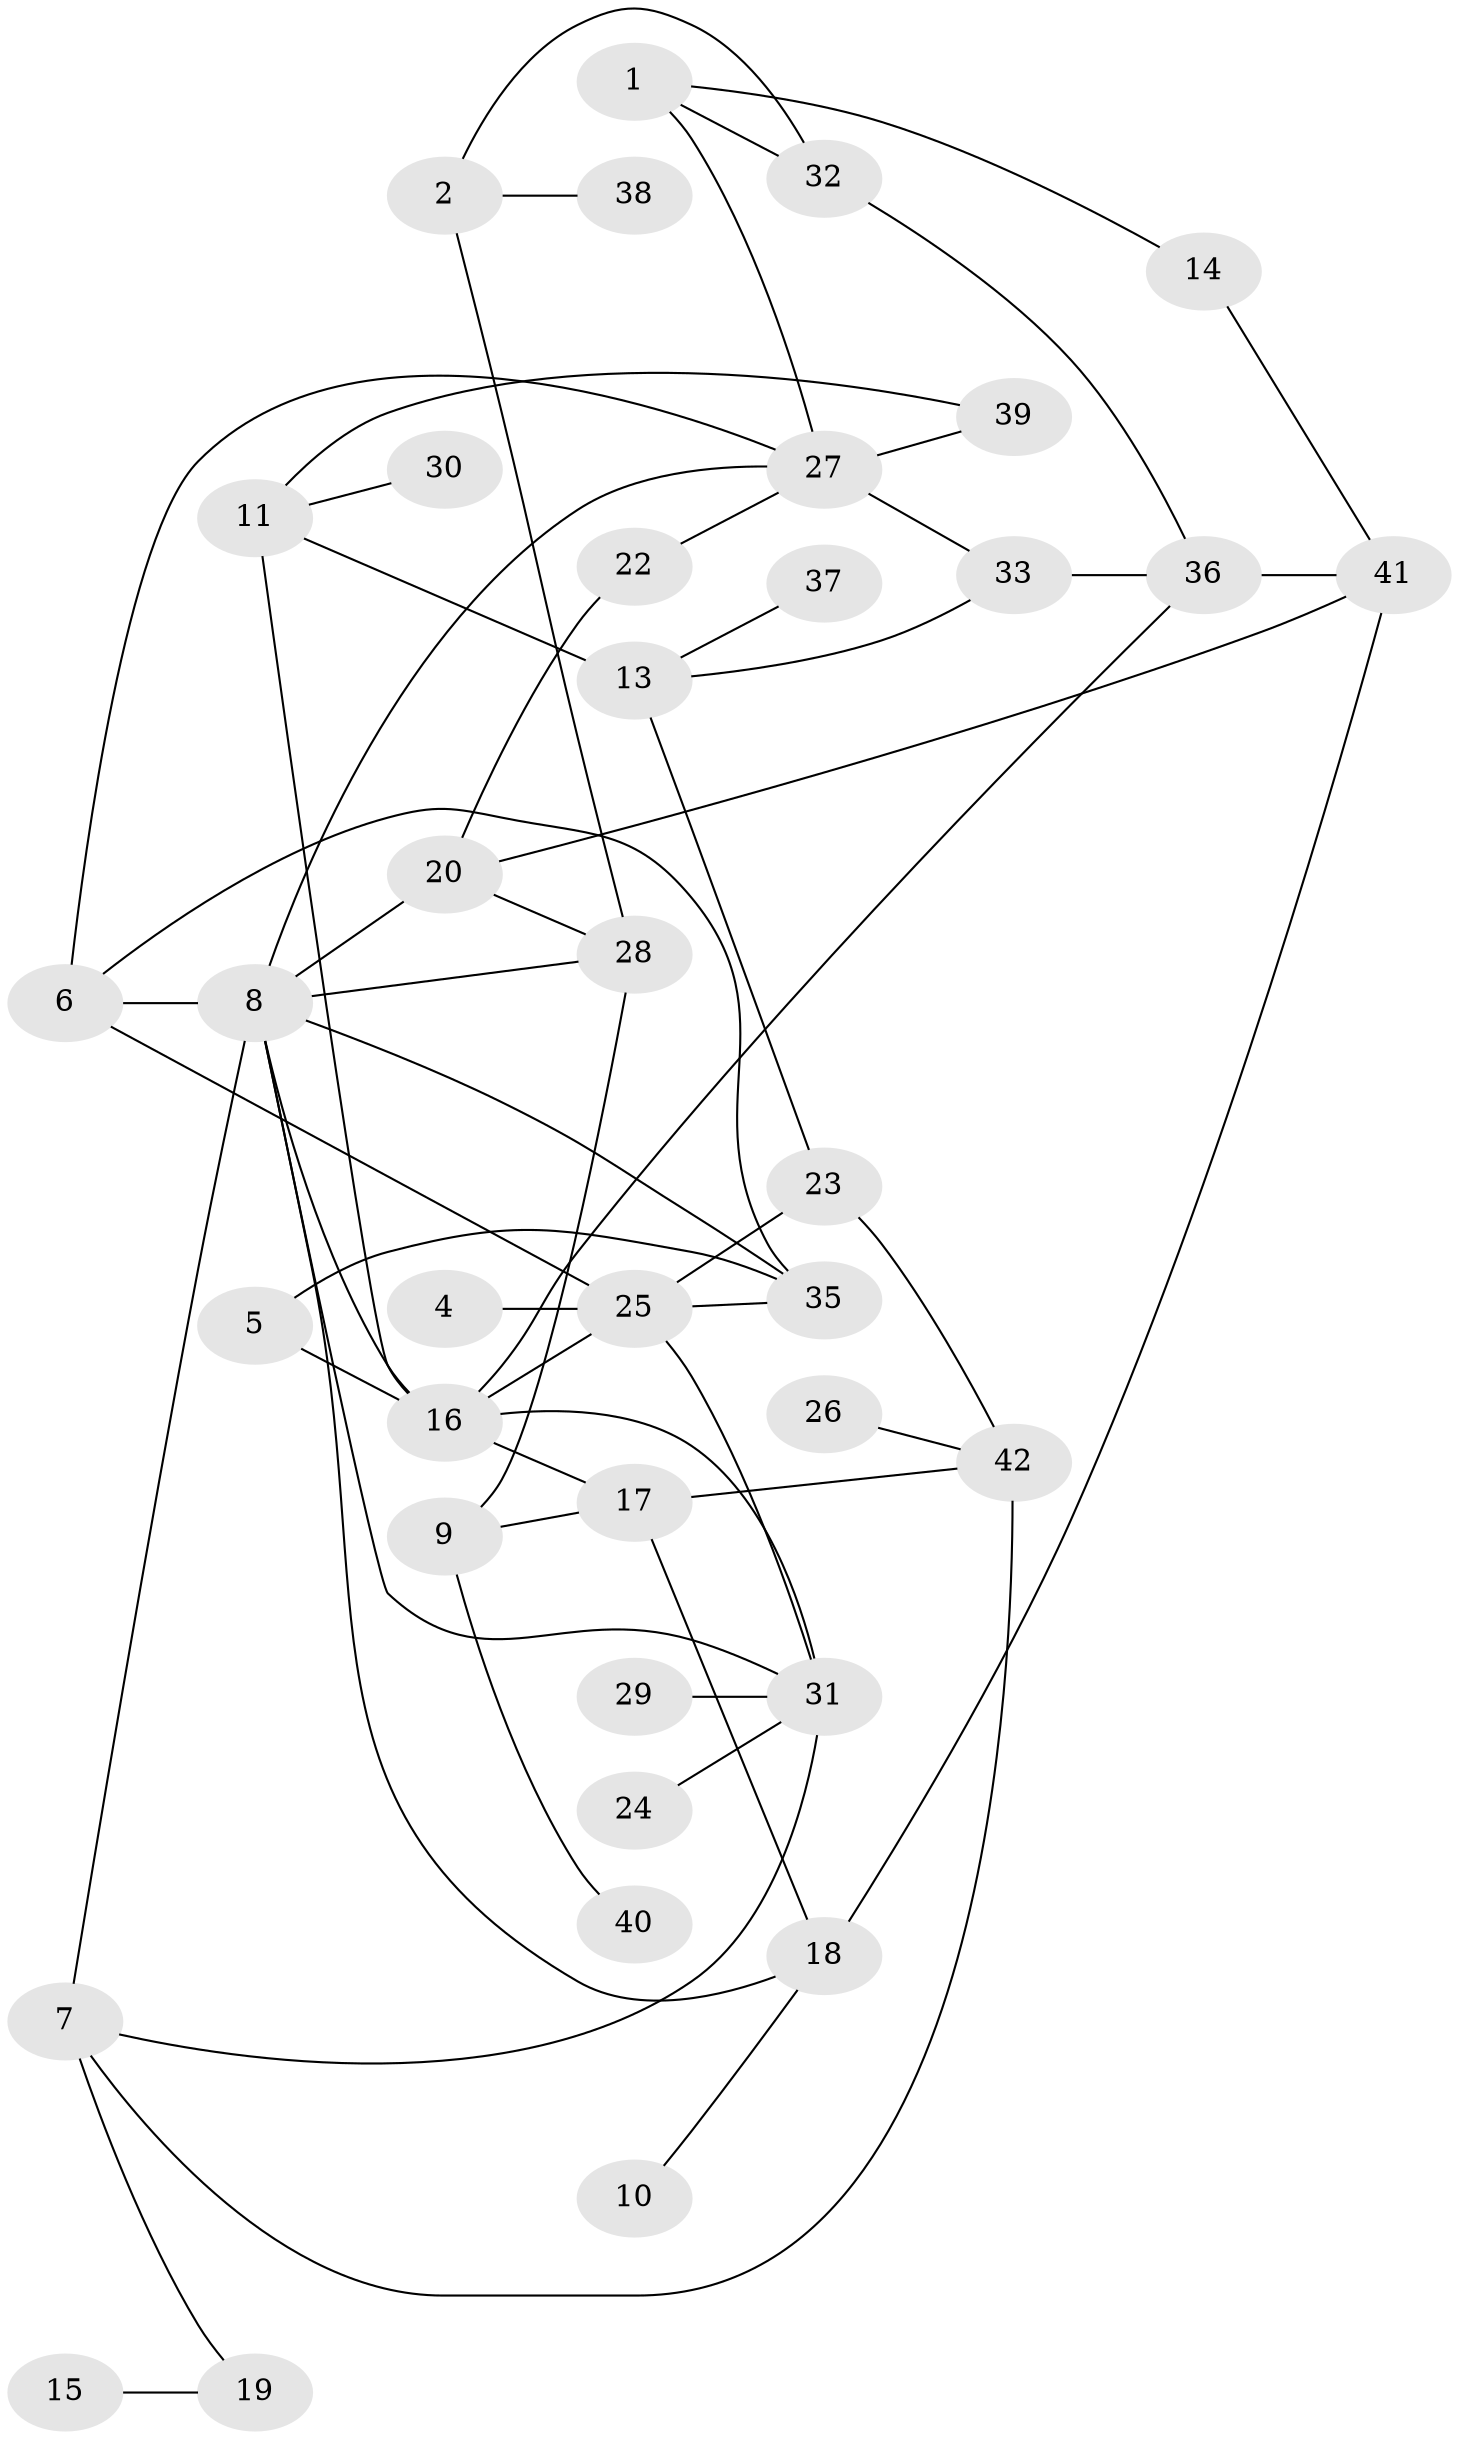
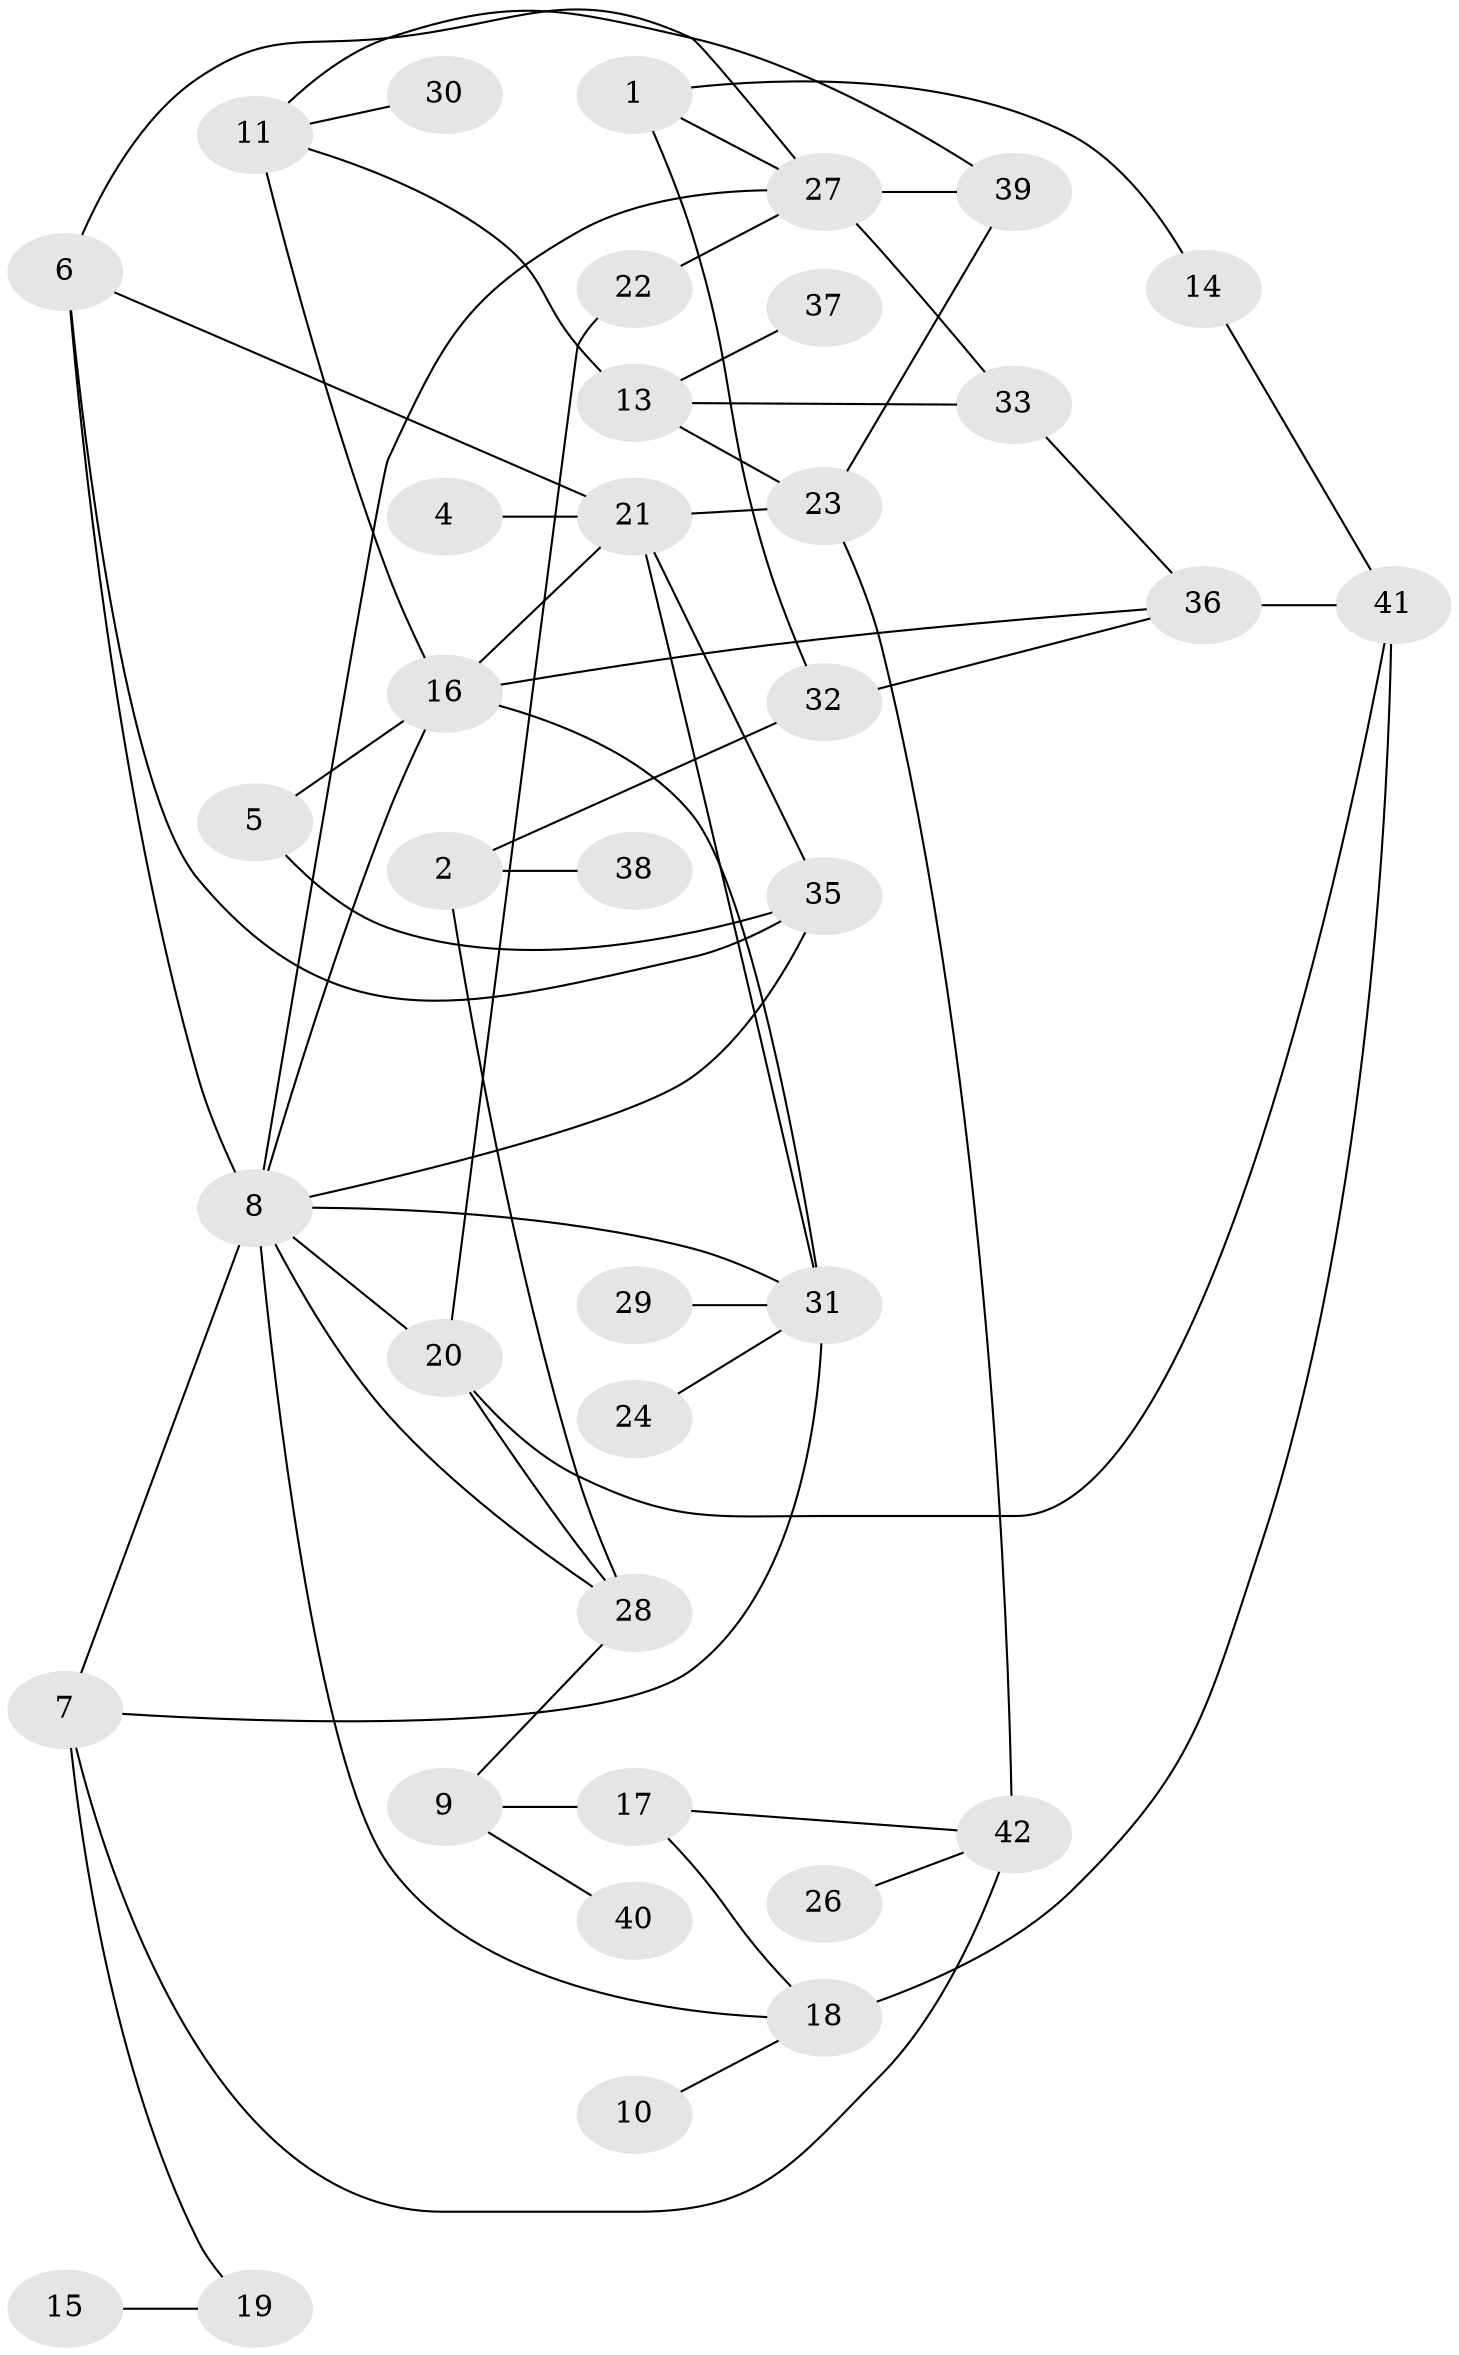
edge "39" -- "23": added
node "25": label "25" -> "21"
edge "16" -- "17": removed
